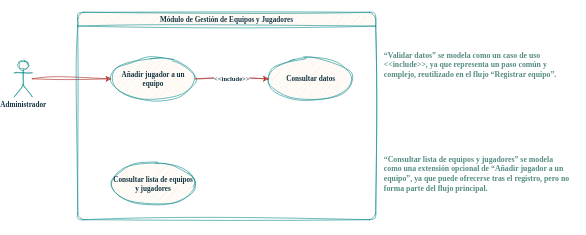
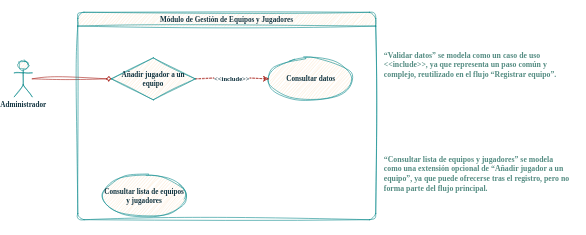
edge "Administrador" -> "Añadir jugador a un equipo": arrowhead classic -> diamond
node "Añadir jugador a un equipo": shape ellipse -> diamond
edge "Añadir jugador a un equipo" -> "Consultar datos": style solid -> dashed
node "Consultar lista de equipos y jugadores": moved (153, 184) -> (144, 196)
